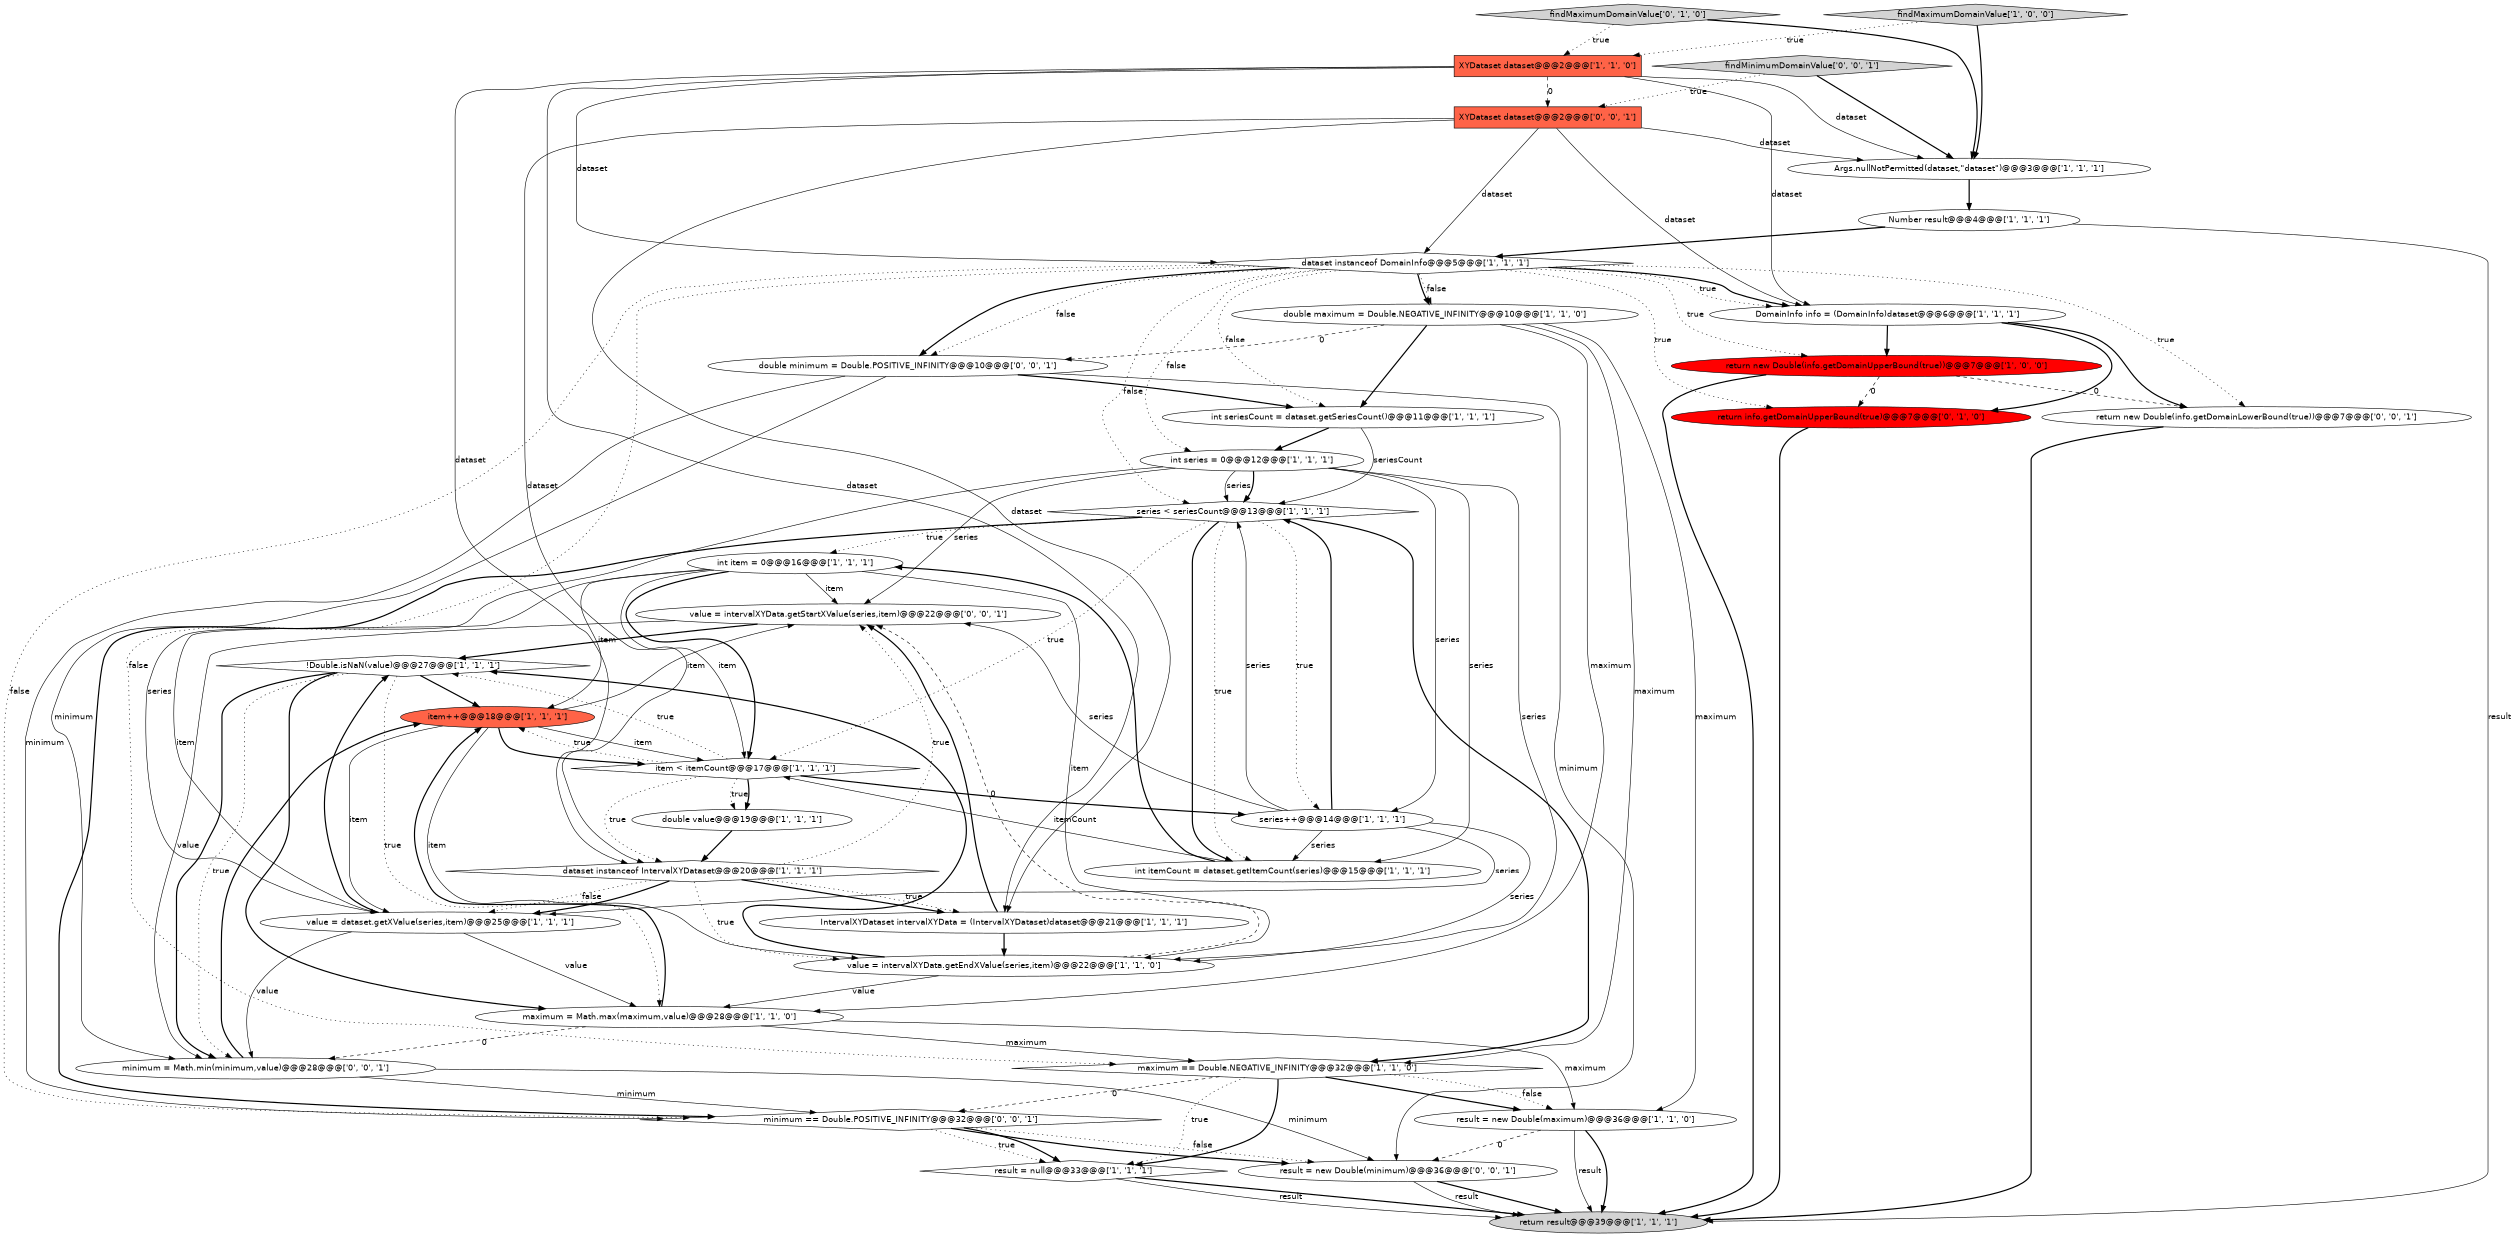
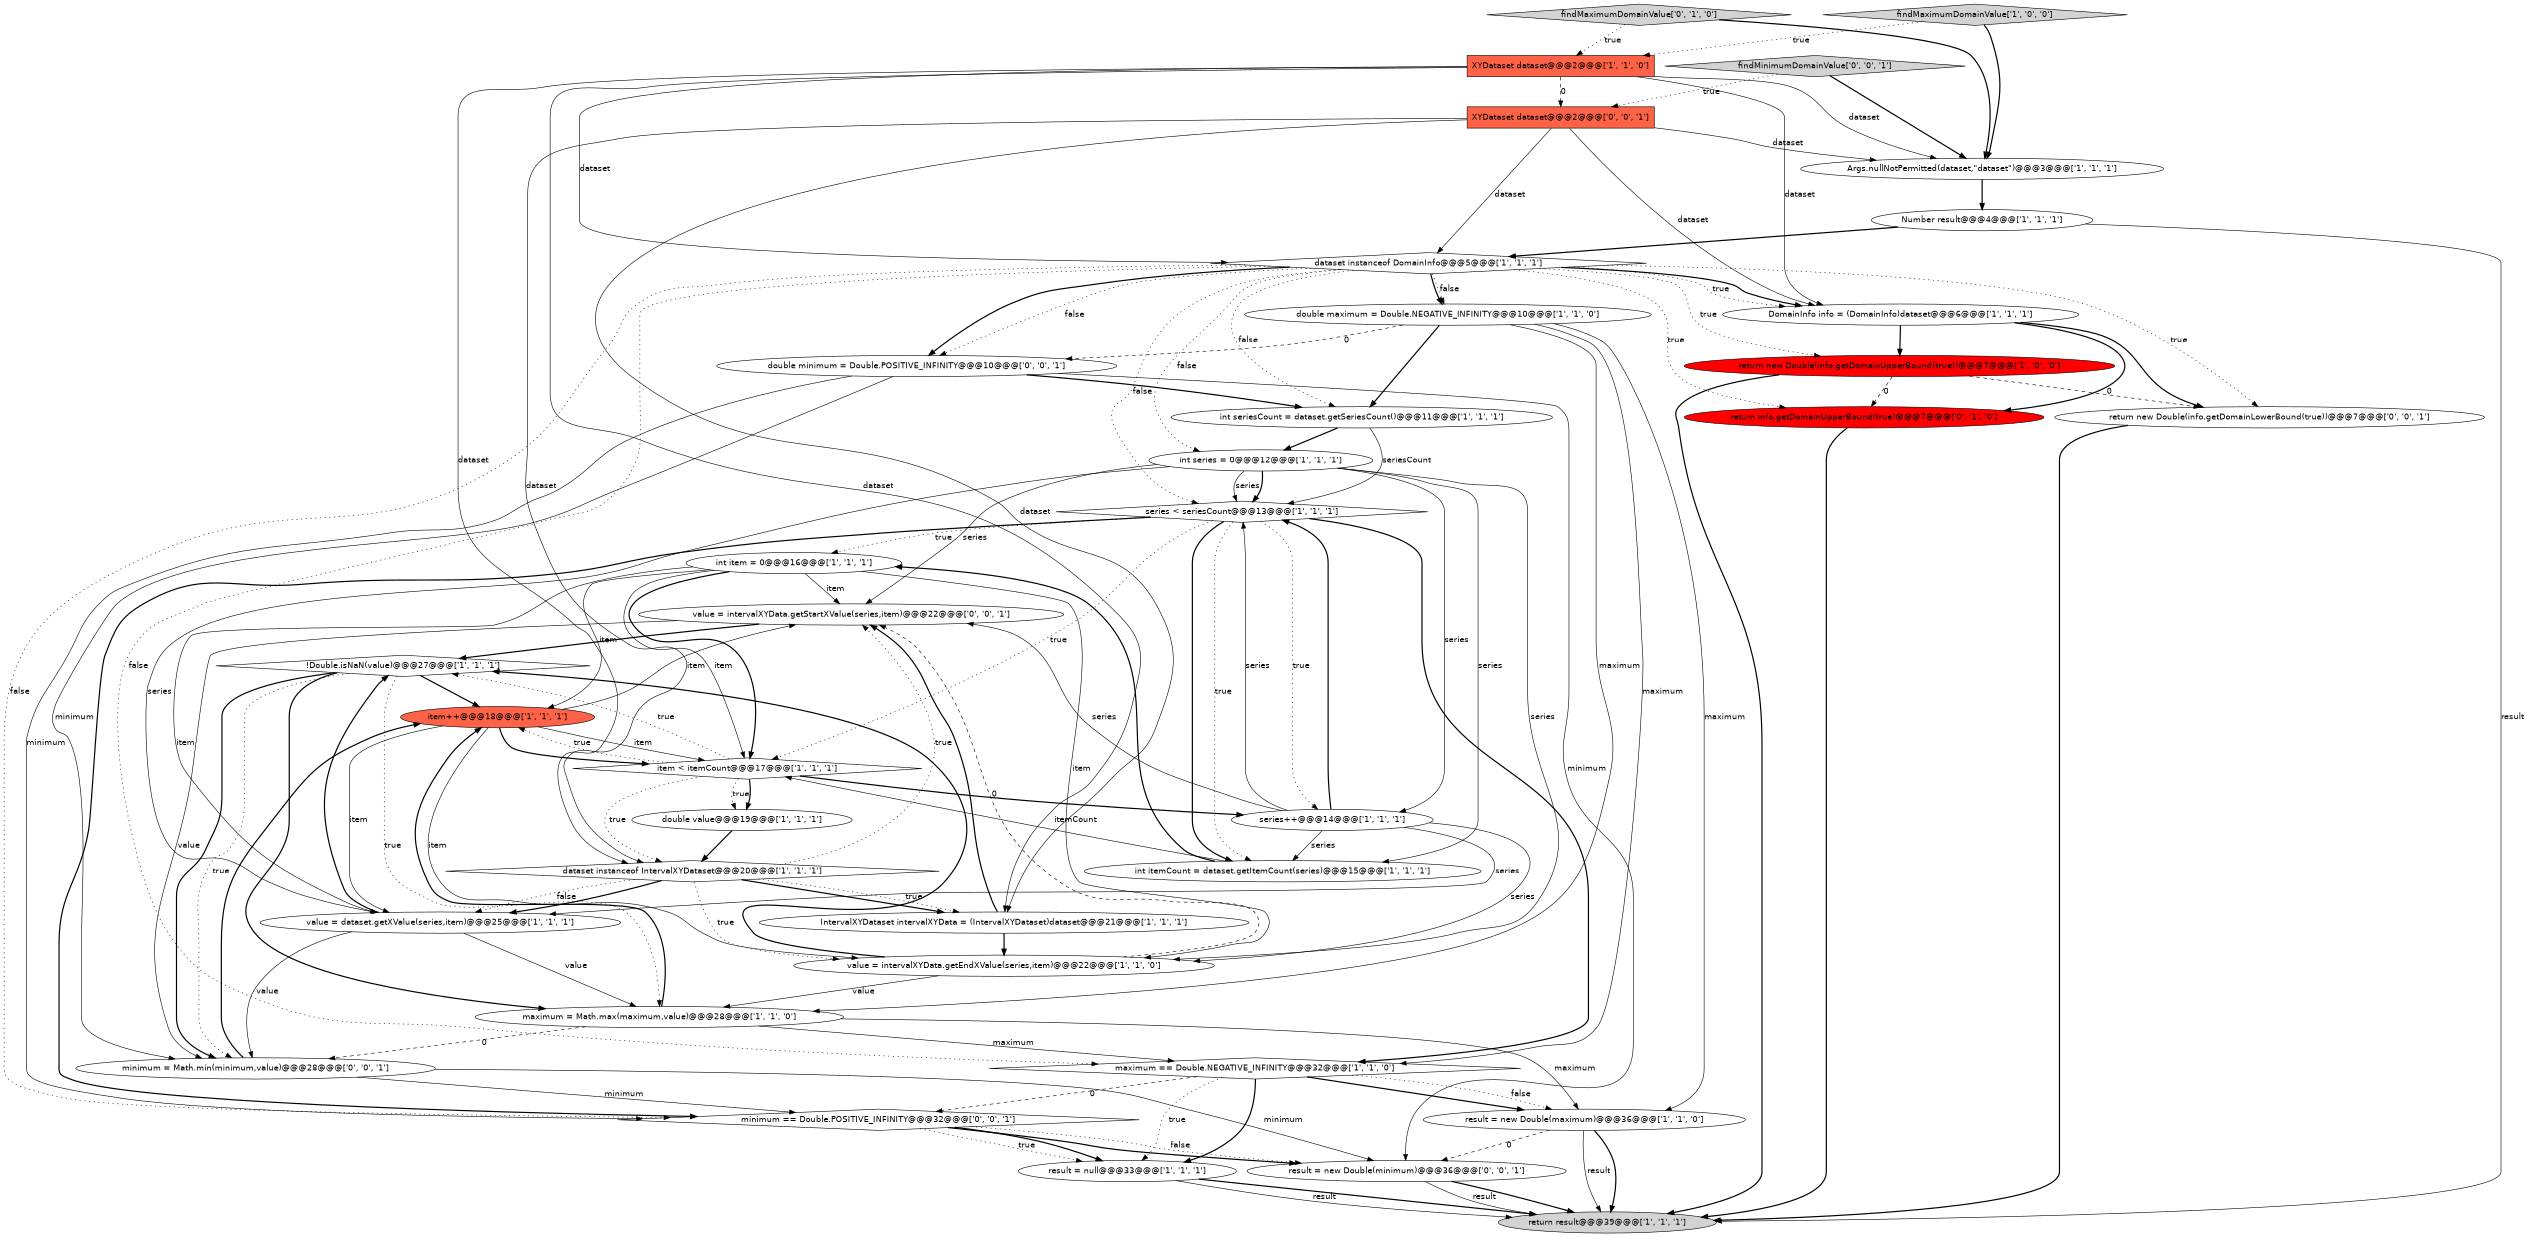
node "result = null@@@33@@@['1', '1', '1']": shape diamond -> ellipse
